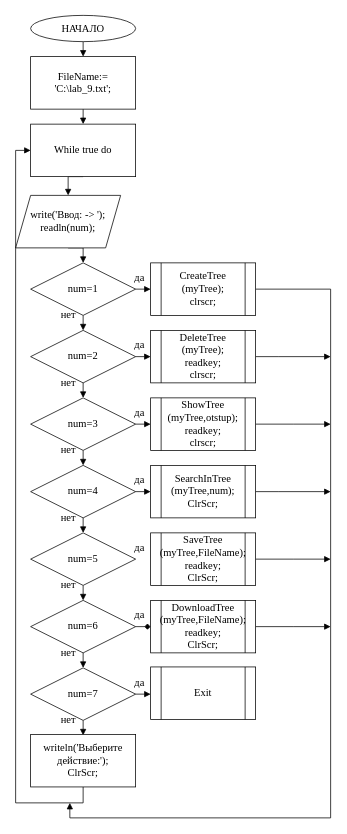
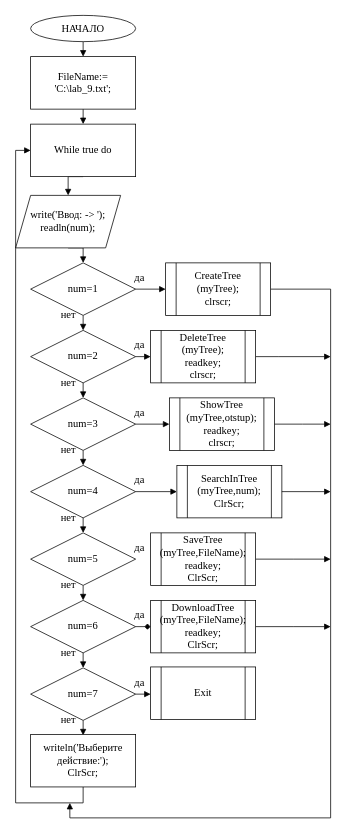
node "CreateTree (myTree); clrscr;": moved (203, 289) -> (218, 289)
node "ShowTree (myTree,otstup); readkey; clrscr;": moved (203, 424) -> (222, 424)
node "SearchInTree (myTree,num); ClrScr;": moved (203, 492) -> (229, 492)
